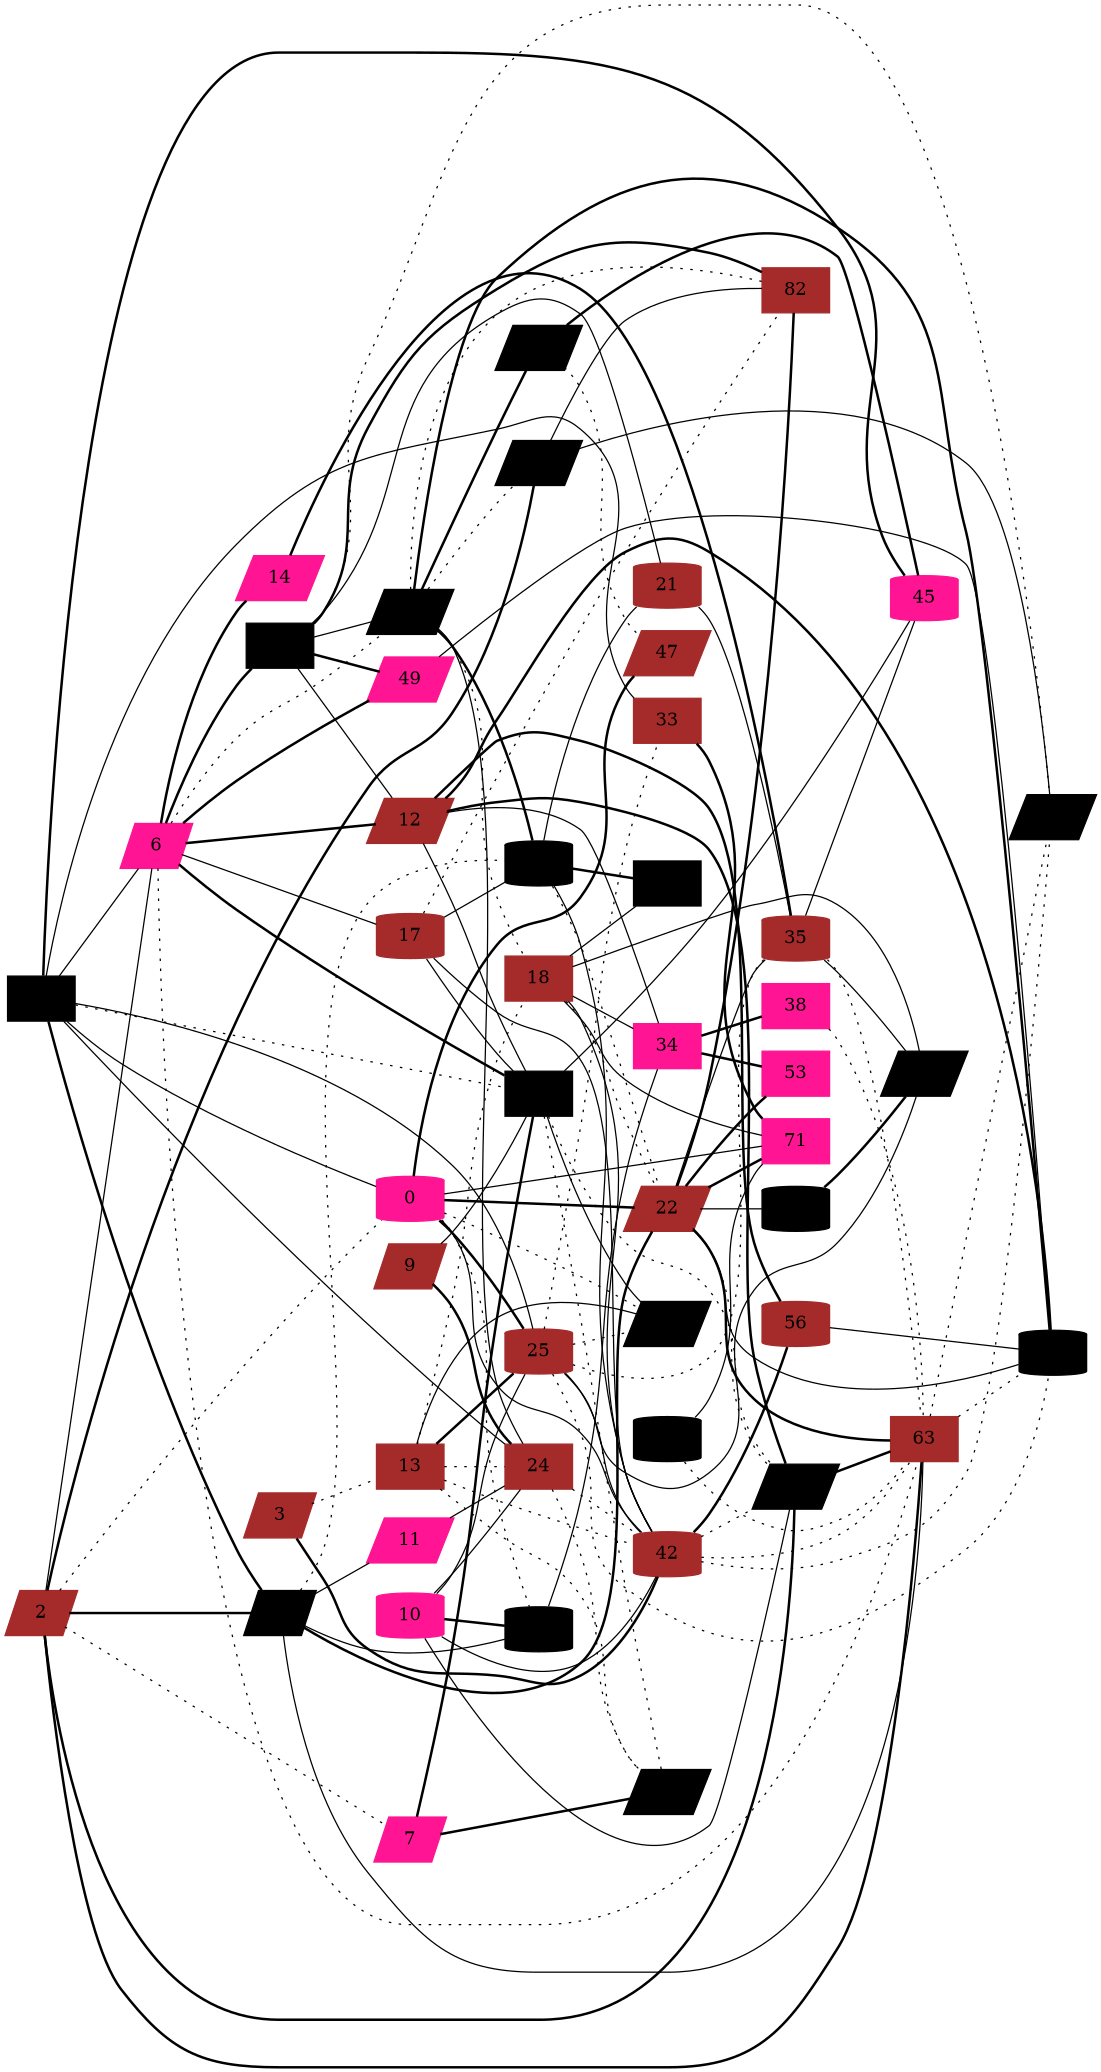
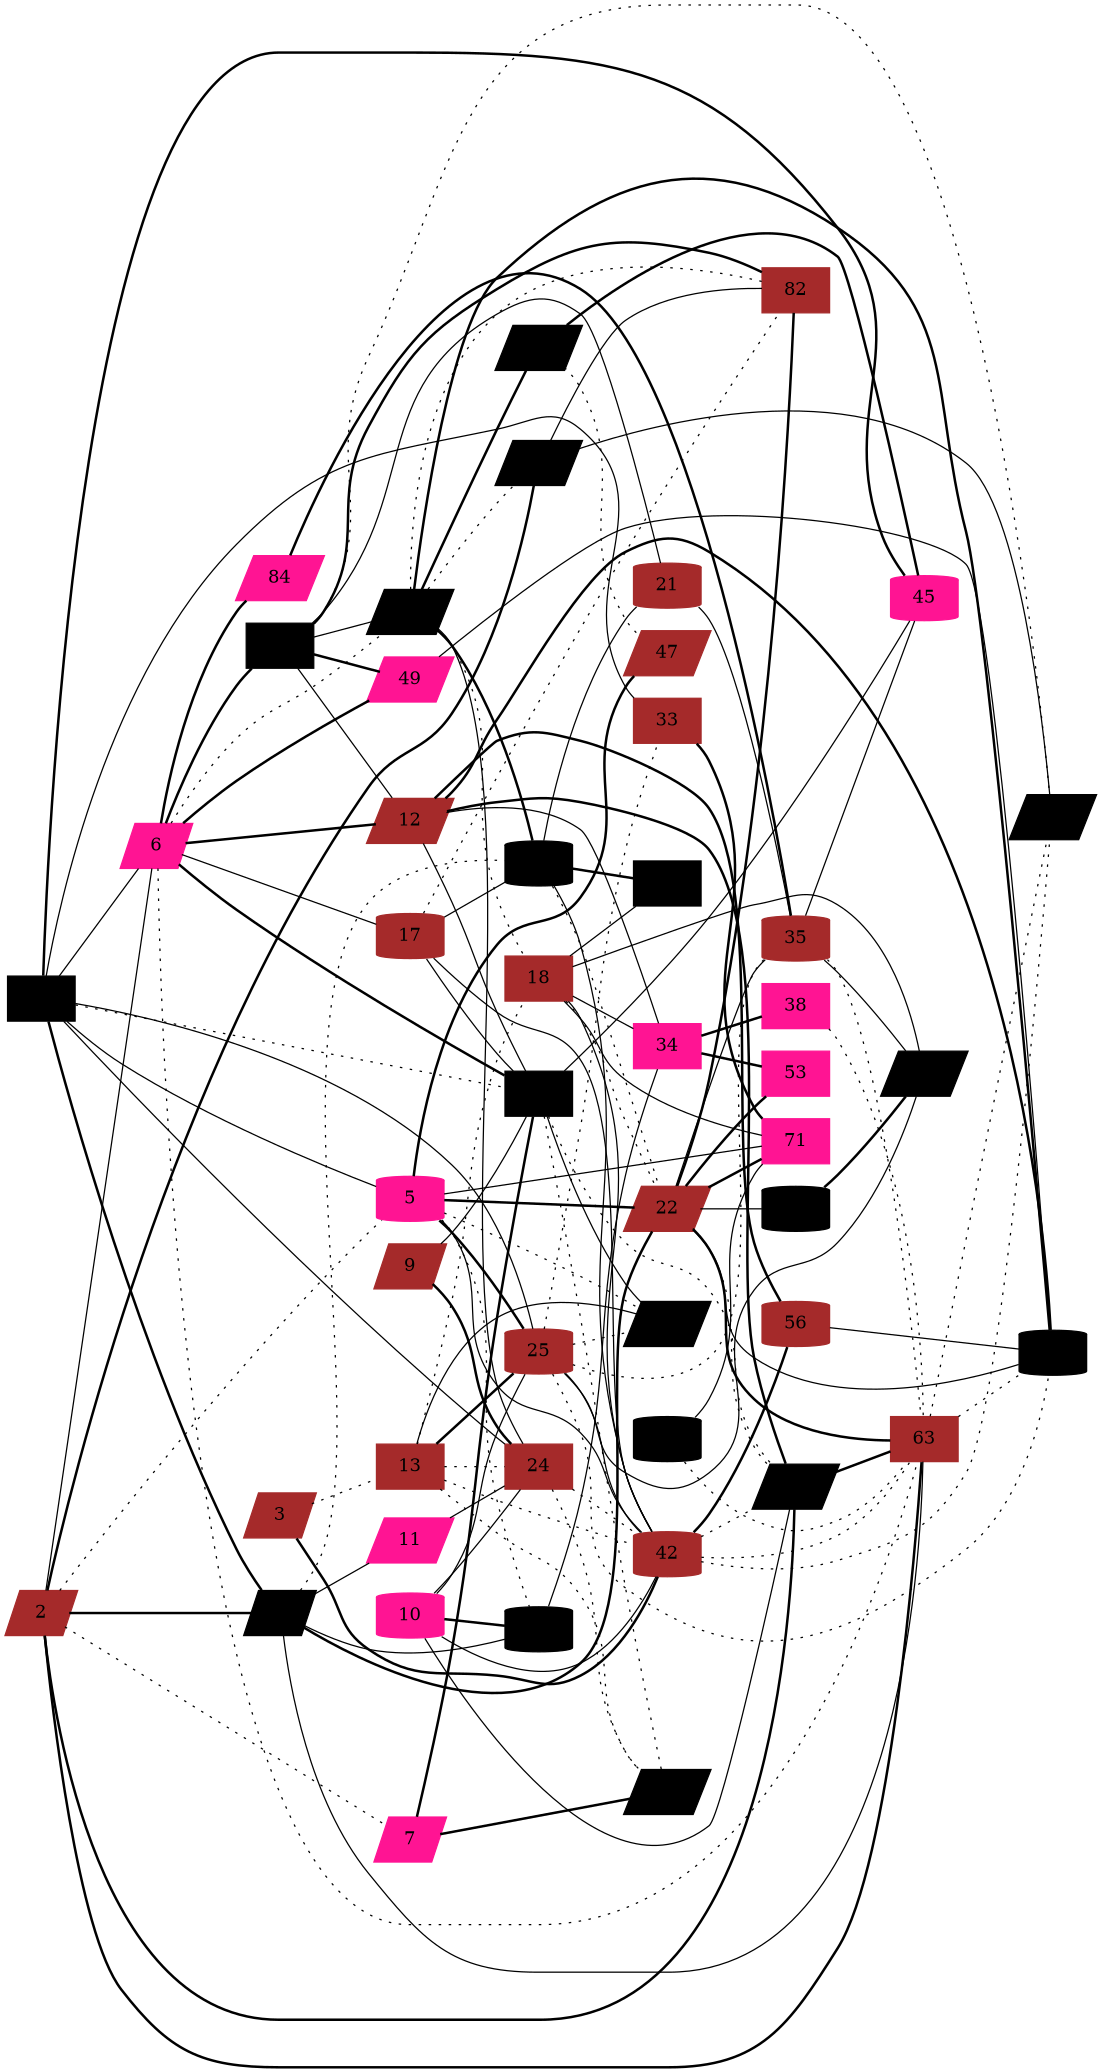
node "14": label "14" -> "84"
node "0": label "0" -> "5"
